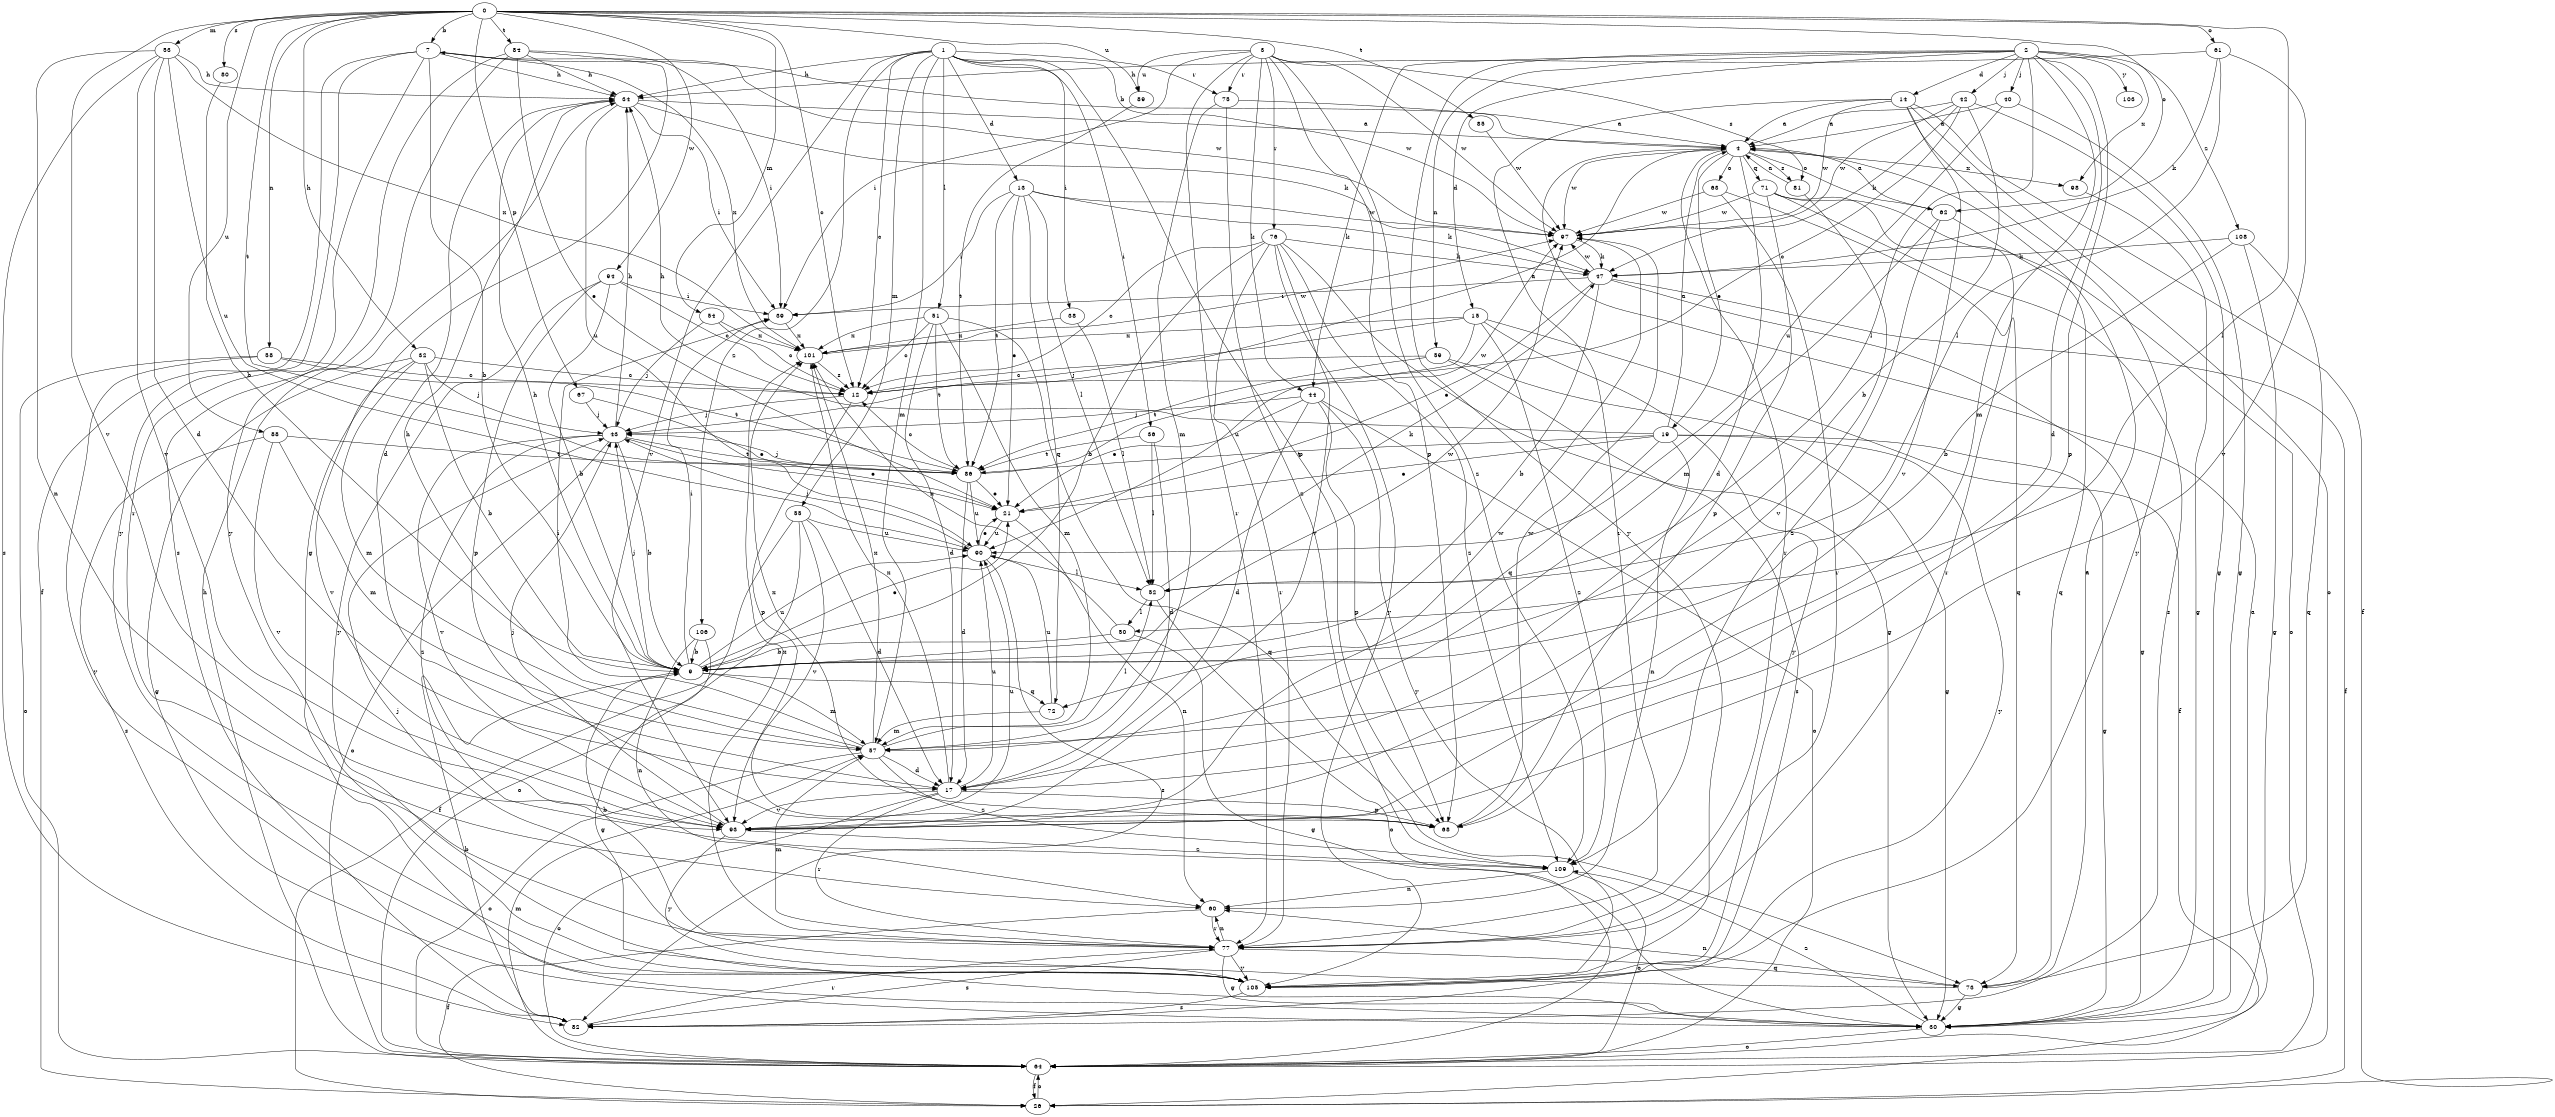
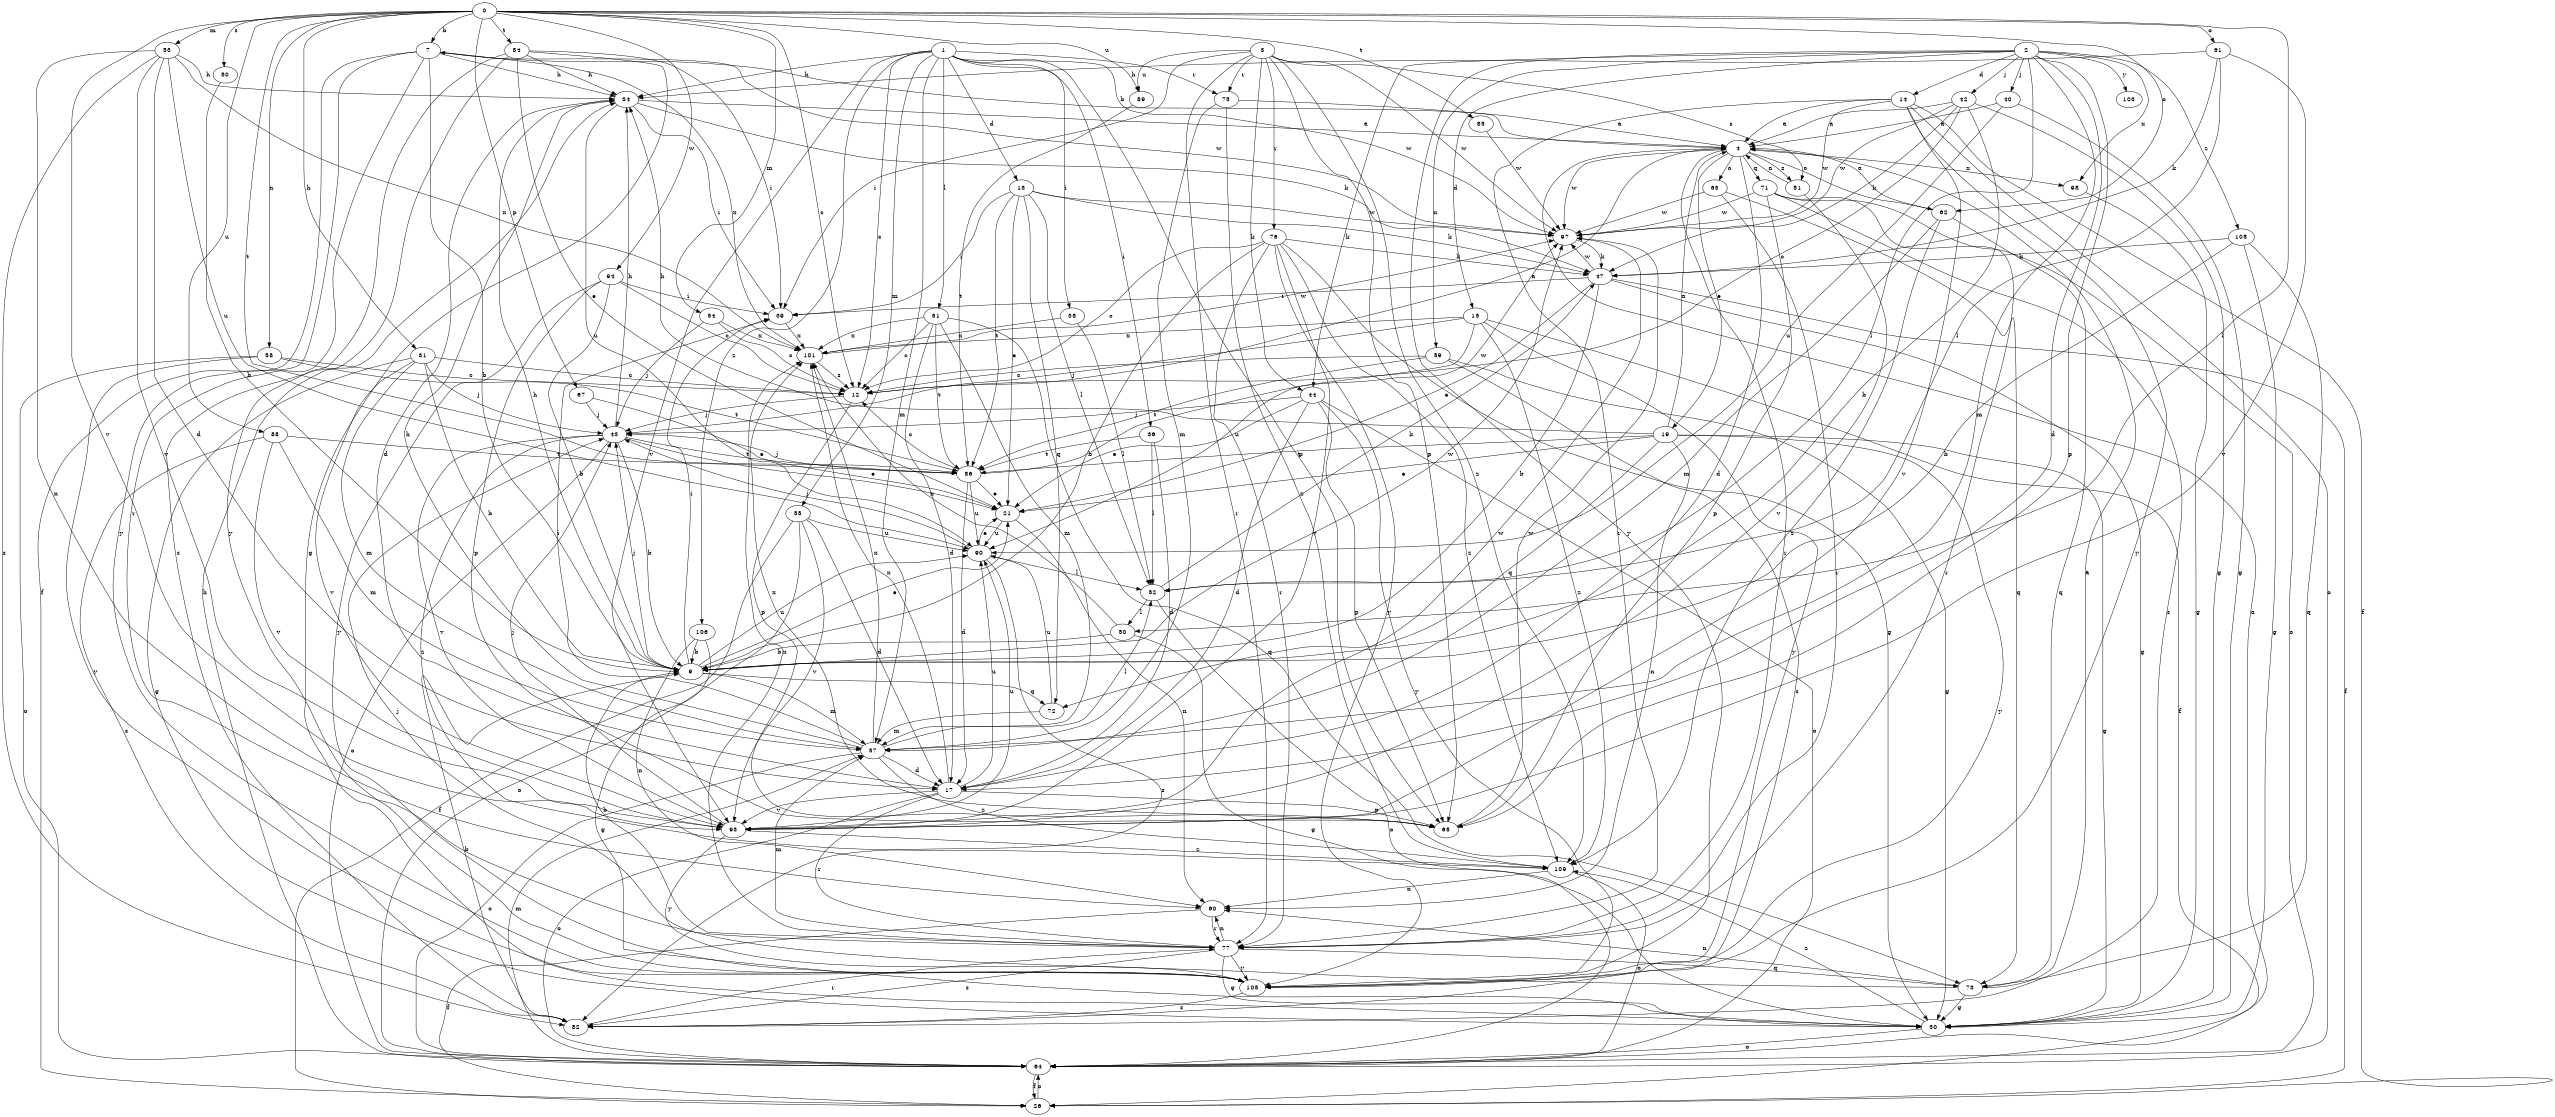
node "32": label "32" -> "31"
